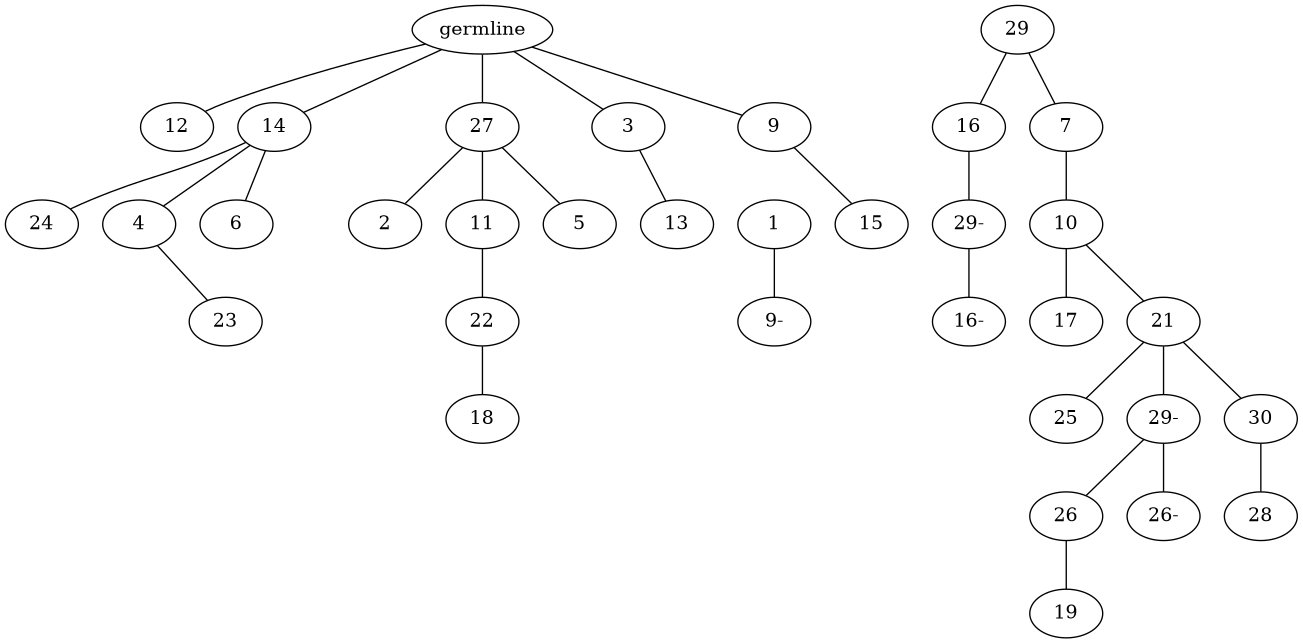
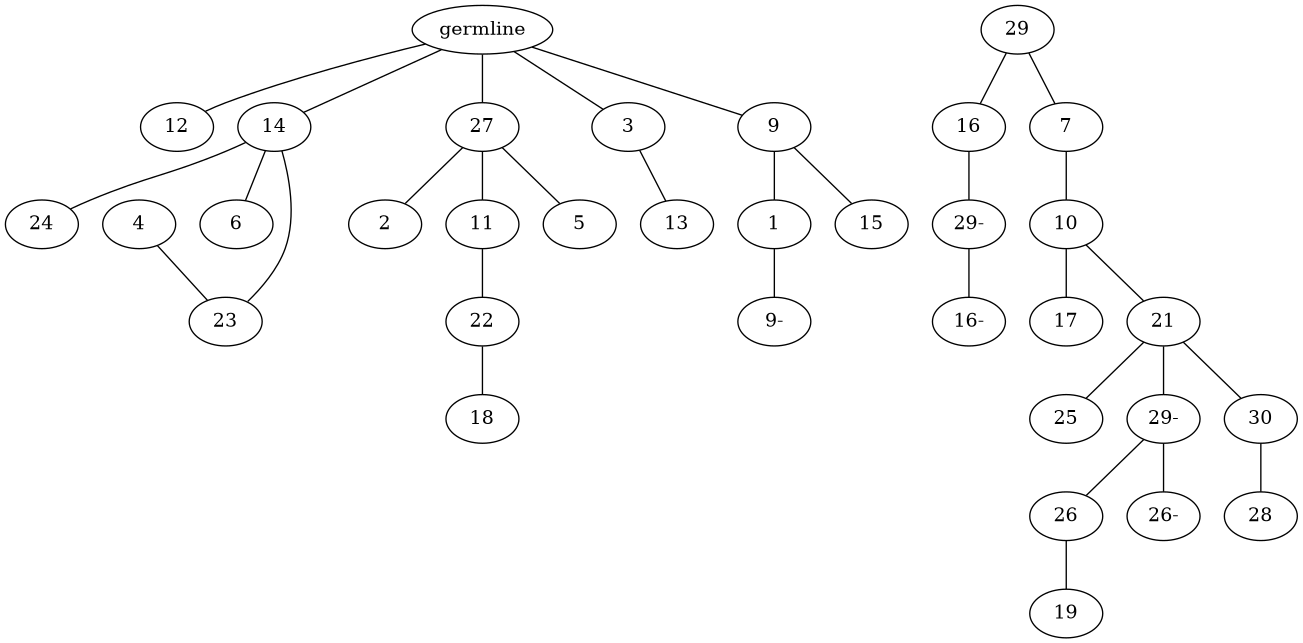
edge "14" -- "4": now "14" -- "23"
edge "9" -- "1": added
